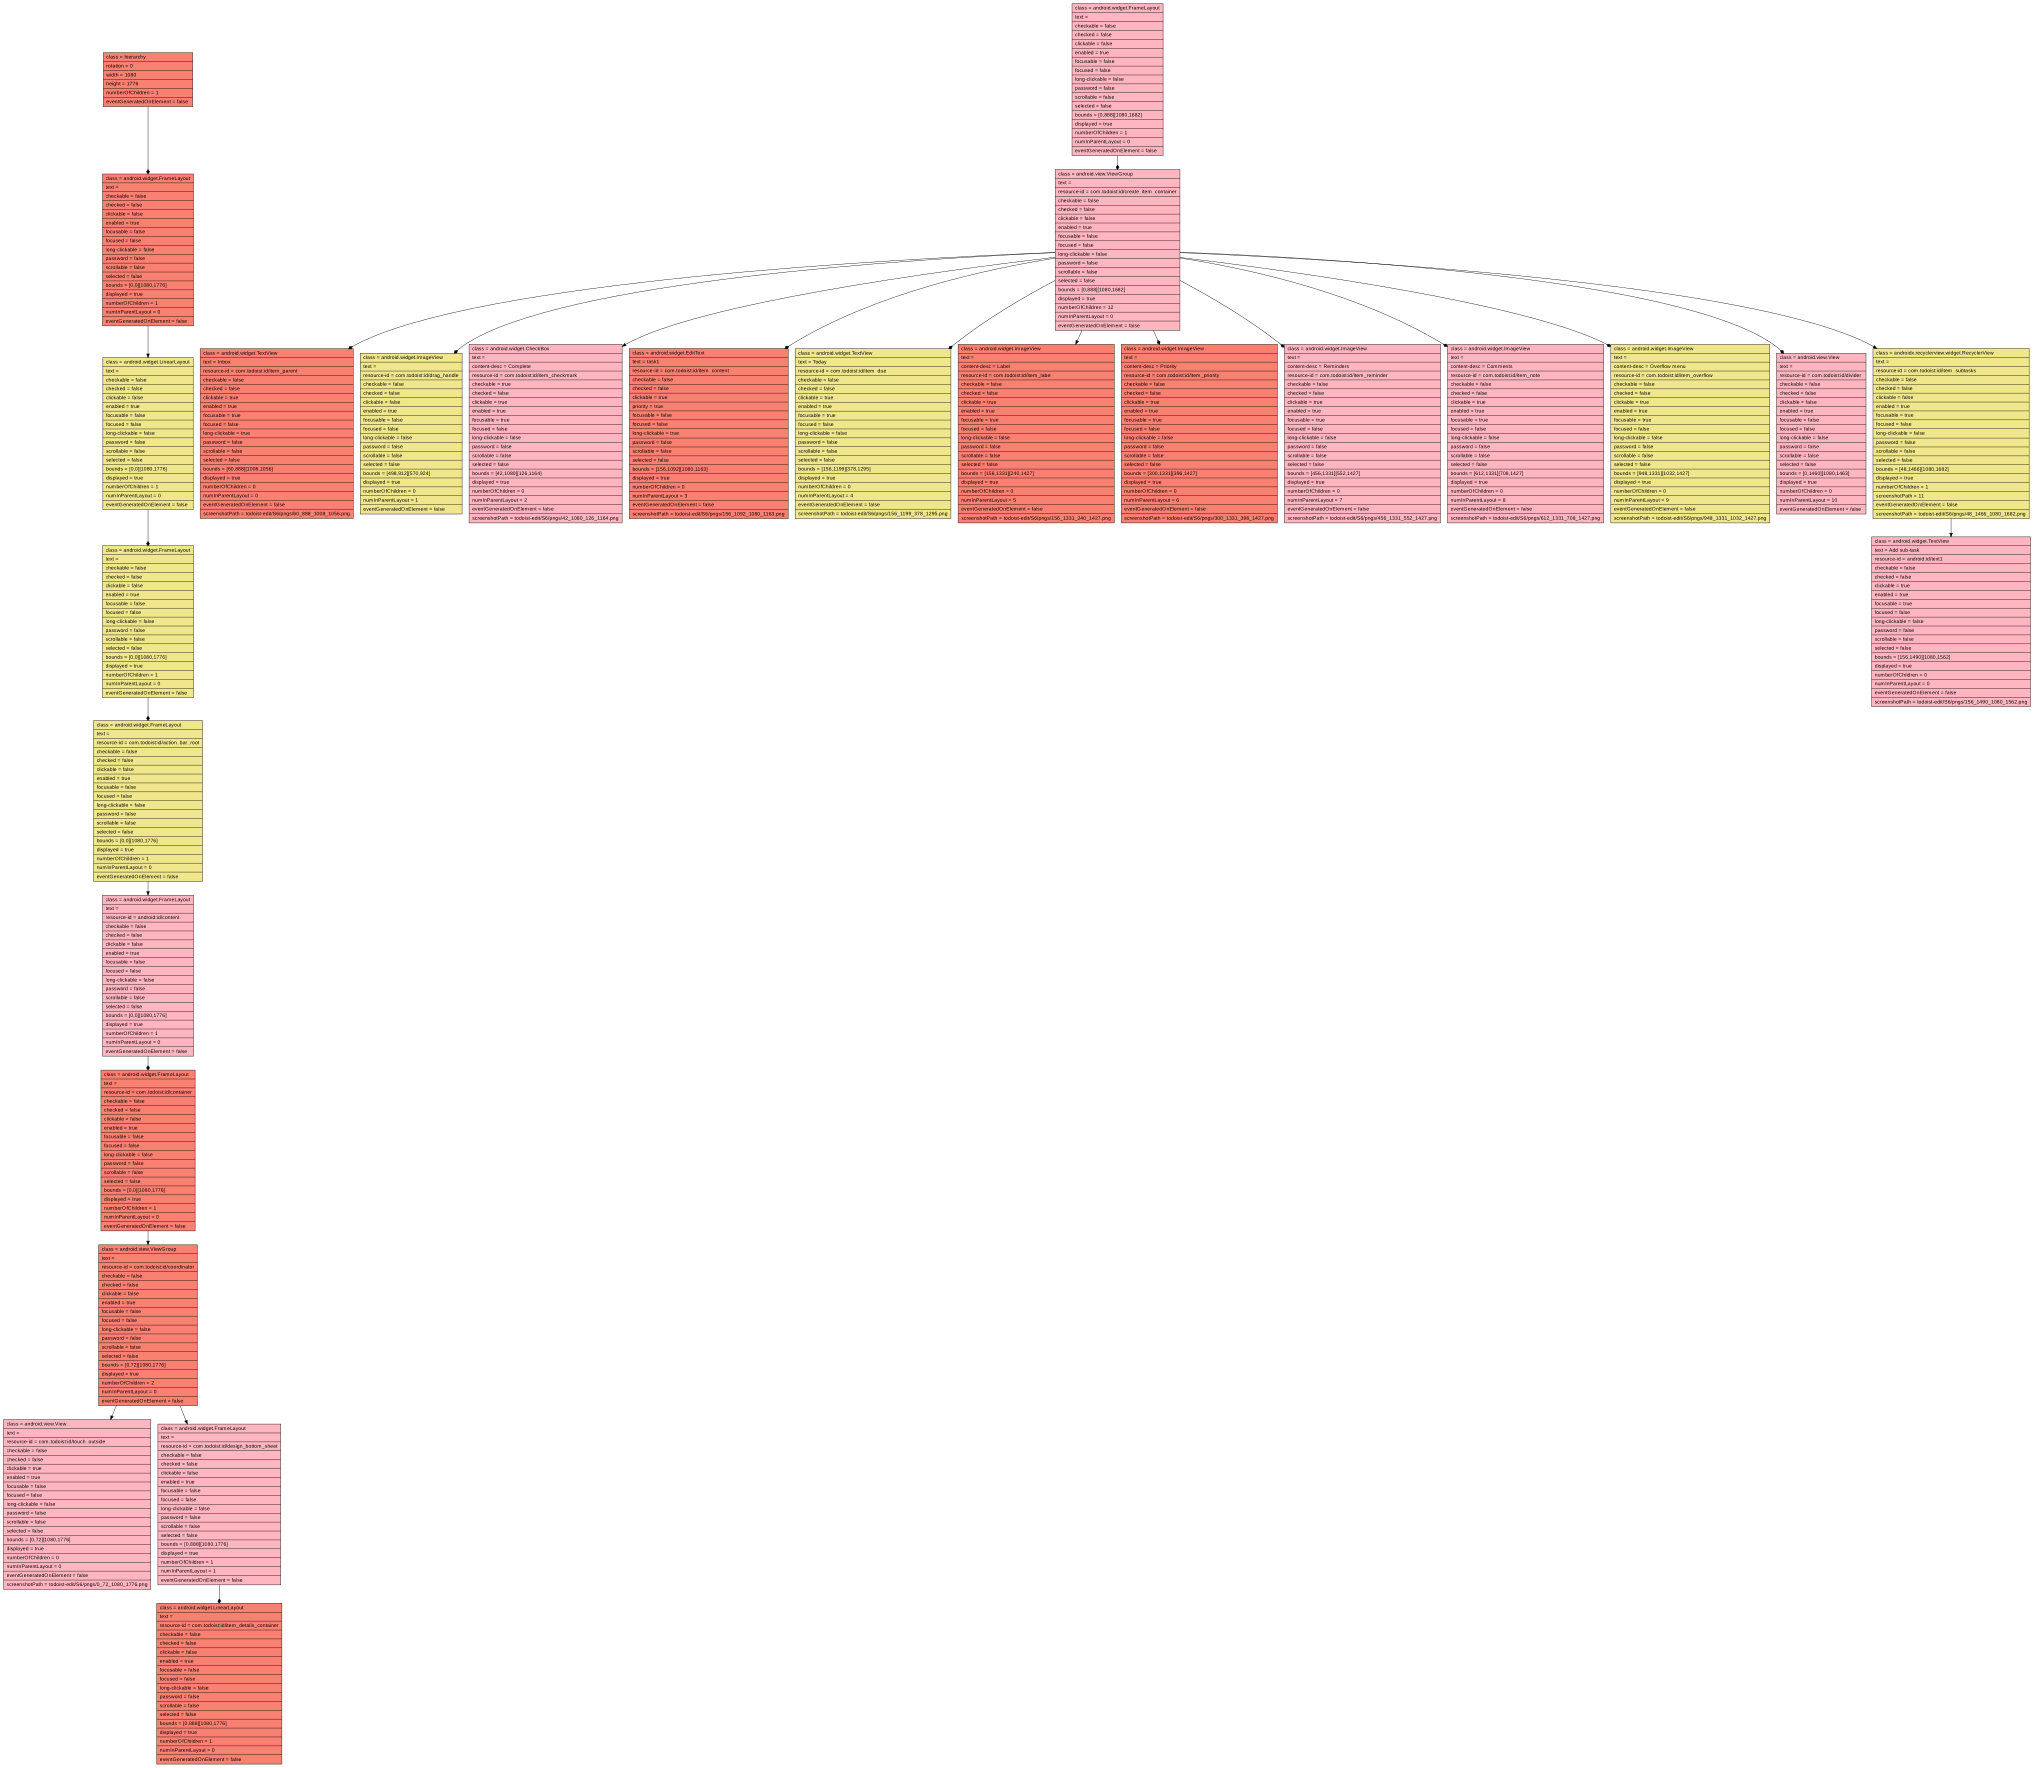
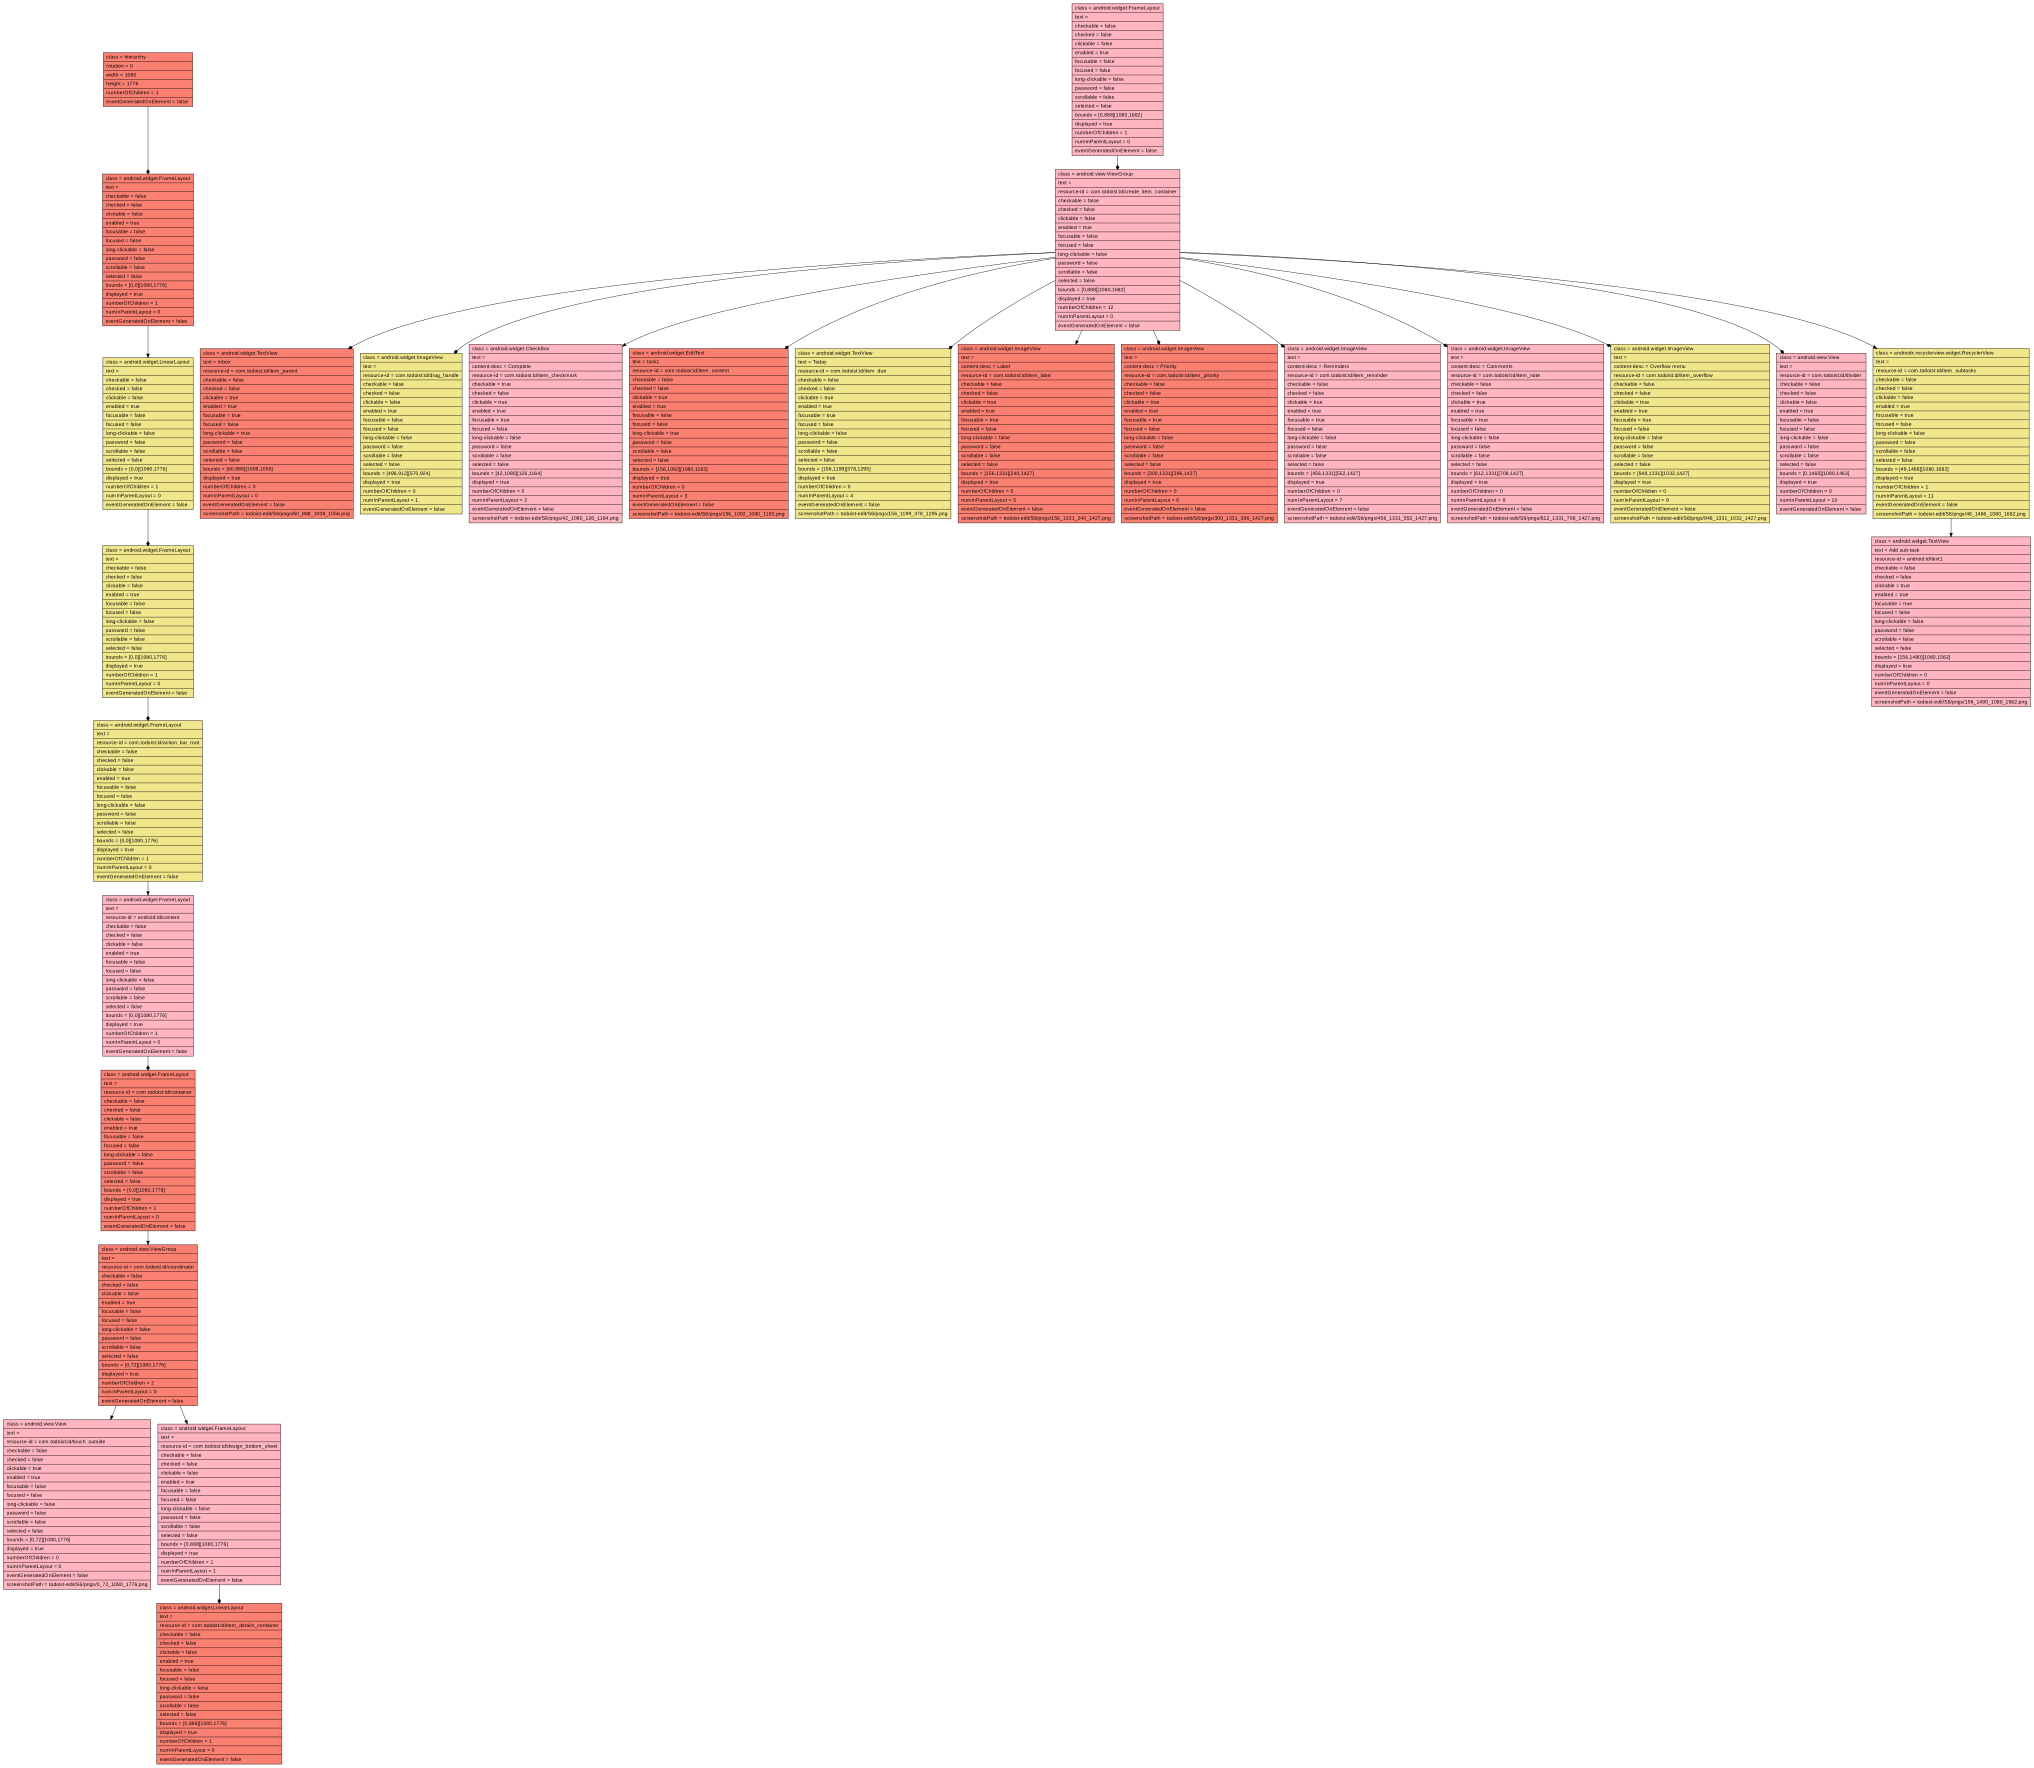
node "class = android.widget.EditText": text "priority = true" -> "enabled = true"
node "class = androidx.recyclerview.widget.RecyclerView": text "screenshotPath = 11" -> "numInParentLayout = 11"
